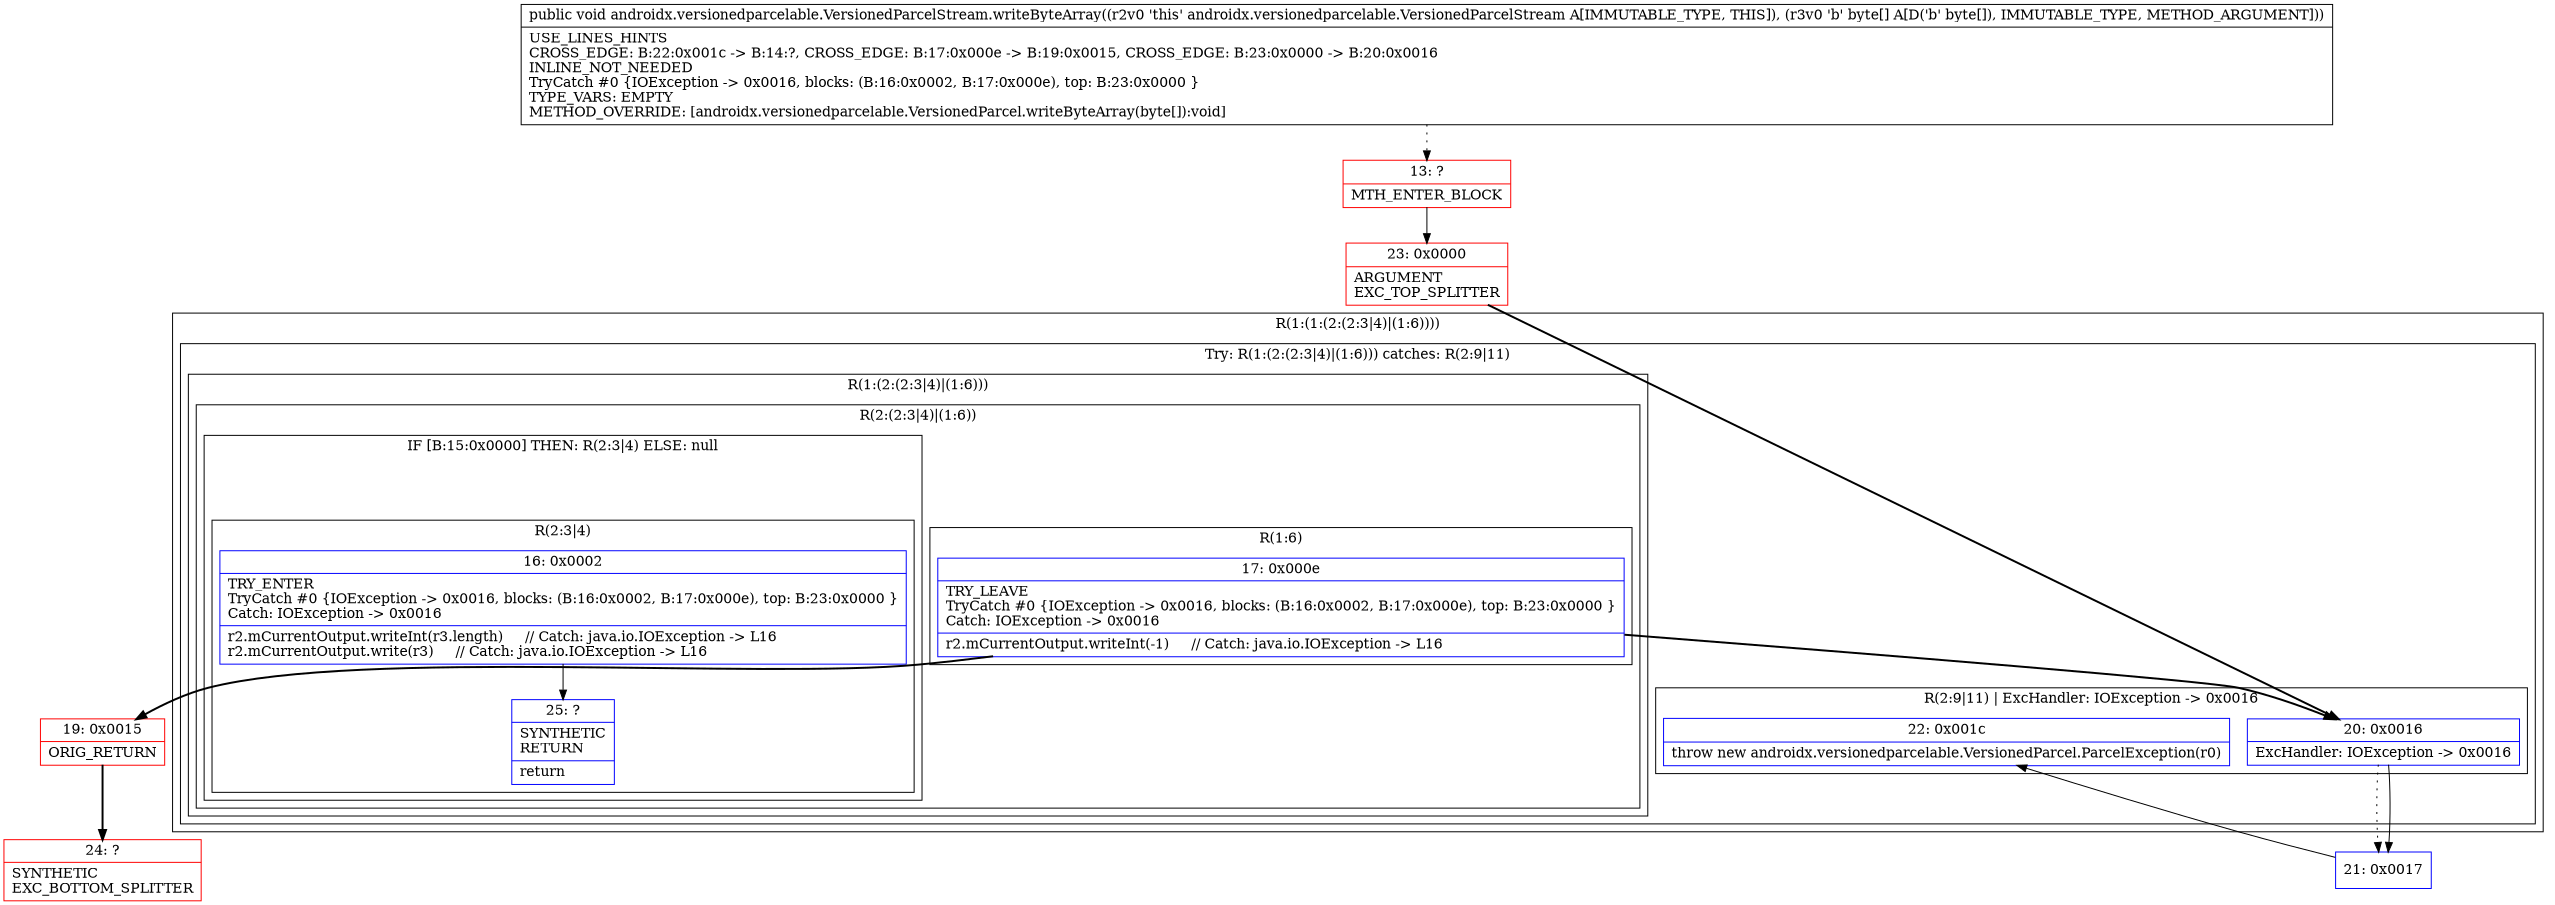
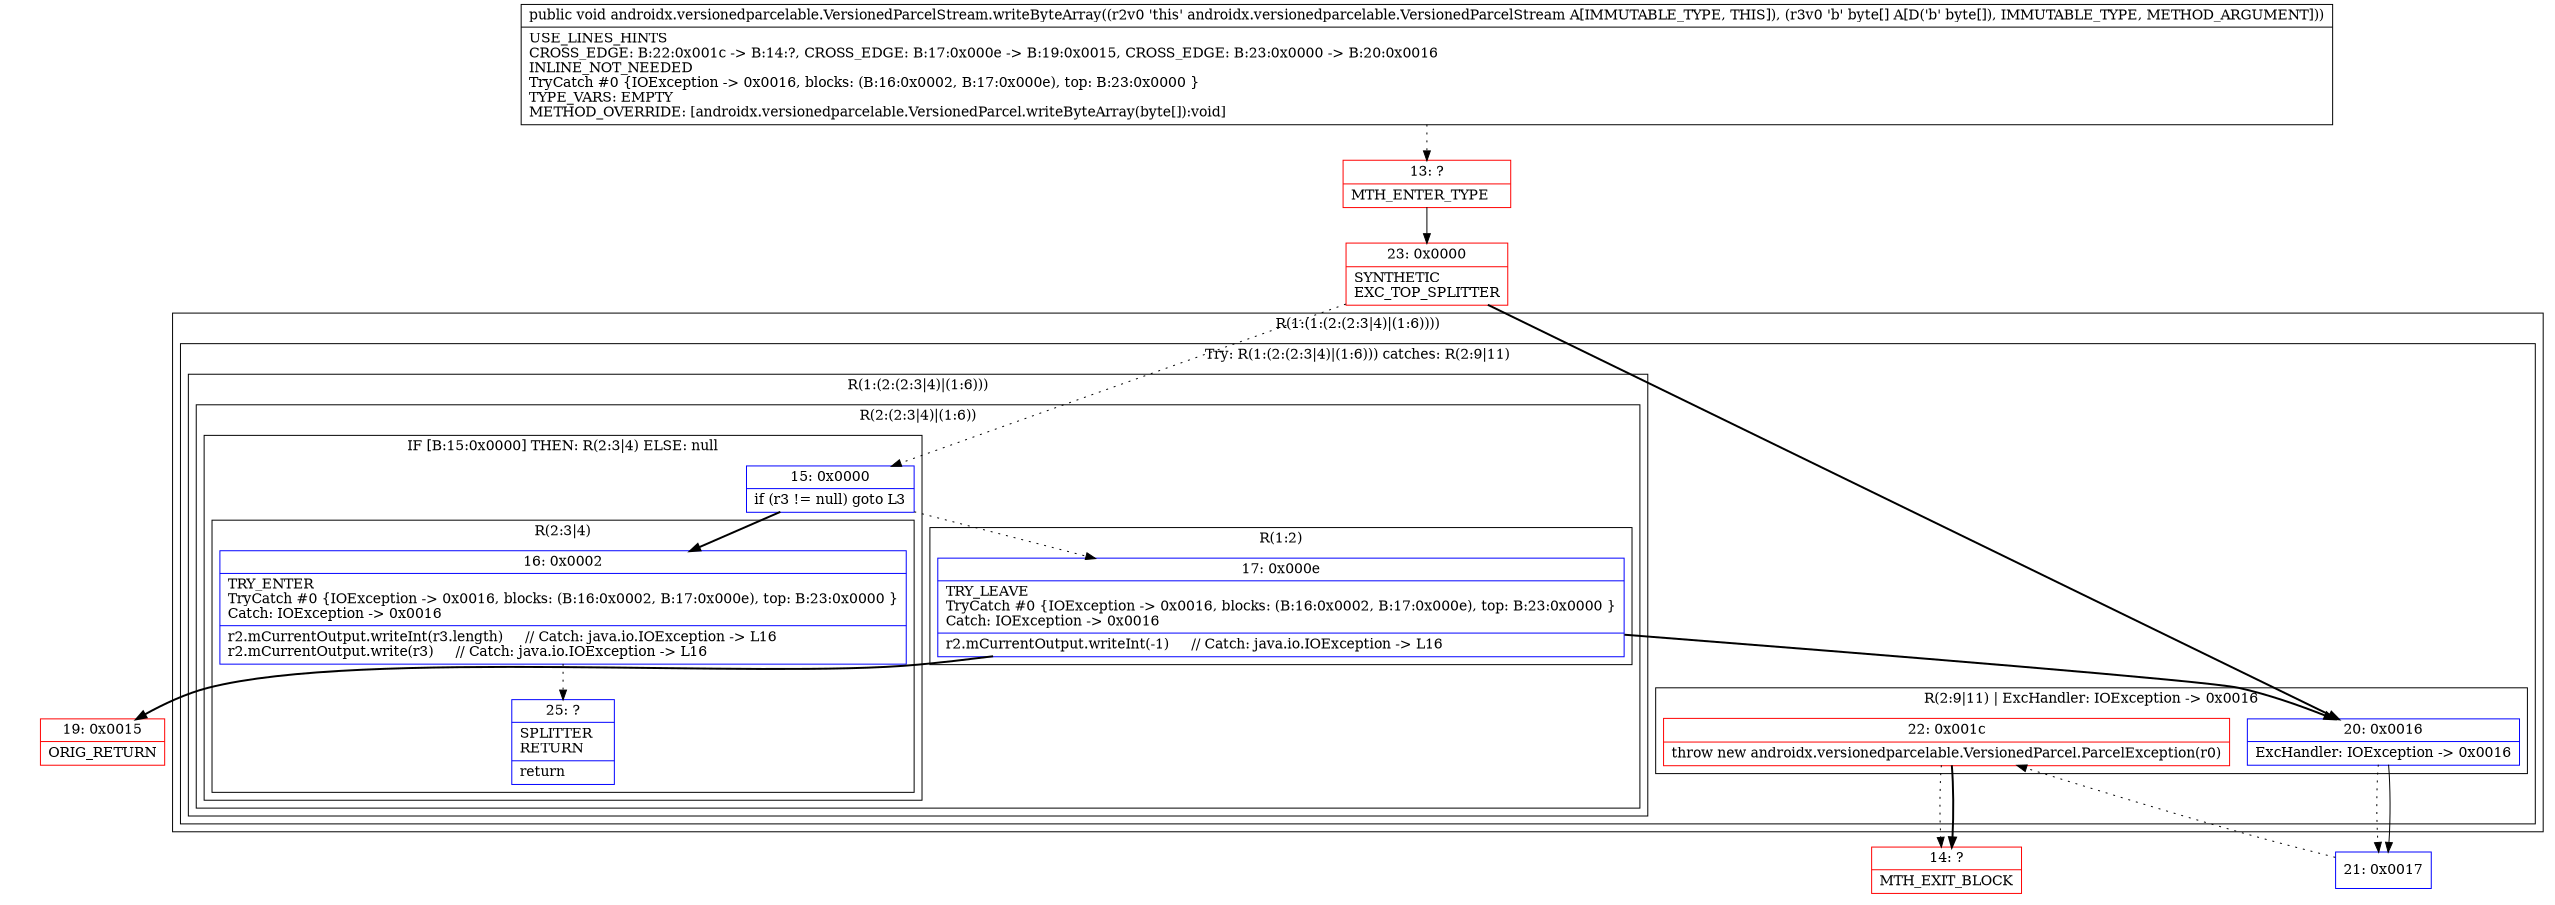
node "13: ?": text "MTH_ENTER_BLOCK" -> "MTH_ENTER_TYPE"
node "23: 0x0000": text "ARGUMENT" -> "SYNTHETIC"
node "15: 0x0000": added
cluster "R(1:6)": label "R(1:6)" -> "R(1:2)"
edge "16: 0x0002" -> "25: ?": style solid -> dotted
node "25: ?": text "SYNTHETIC" -> "SPLITTER"
node "22: 0x001c": color blue -> red
edge "21: 0x0017" -> "22: 0x001c": style solid -> dotted
node "24: ?": removed
node "14: ?": added
